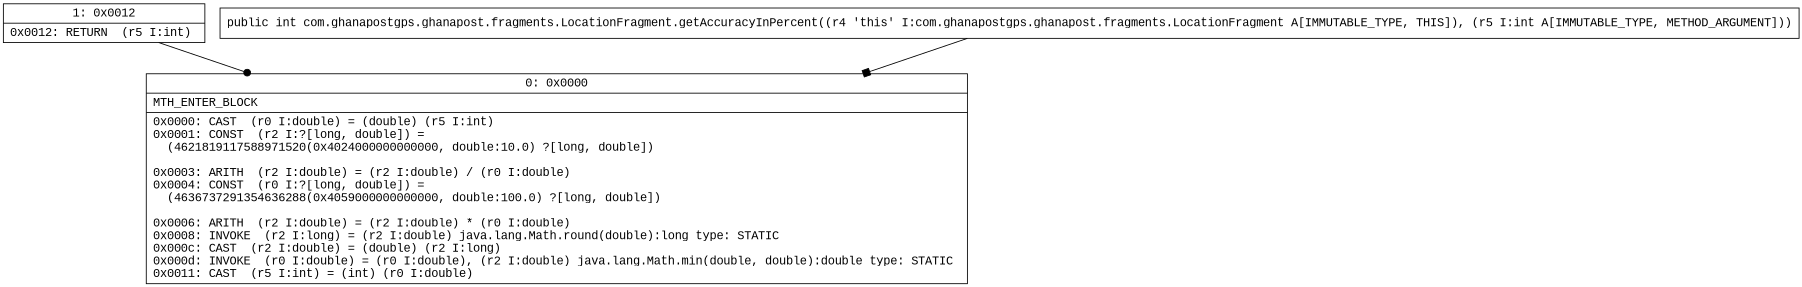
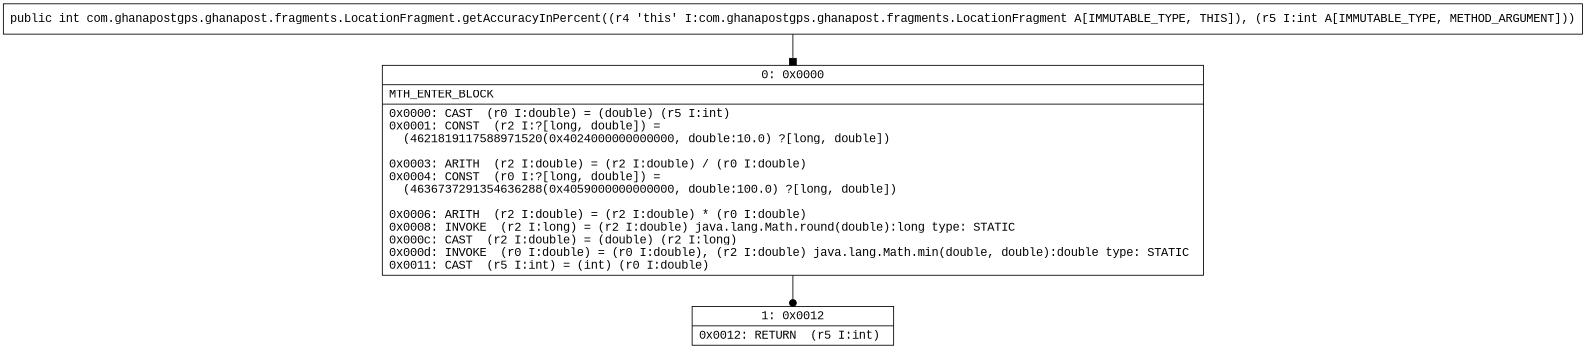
edge "1: 0x0012" -> "0: 0x0000": reversed
